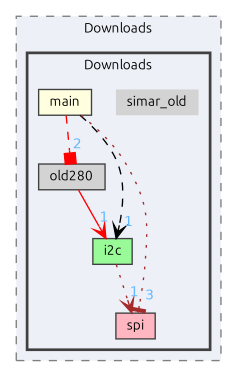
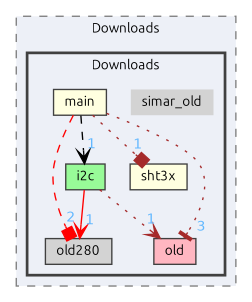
node "sht3x": added
edge "old280" -> "i2c": reversed
node "spi": label "spi" -> "old"
